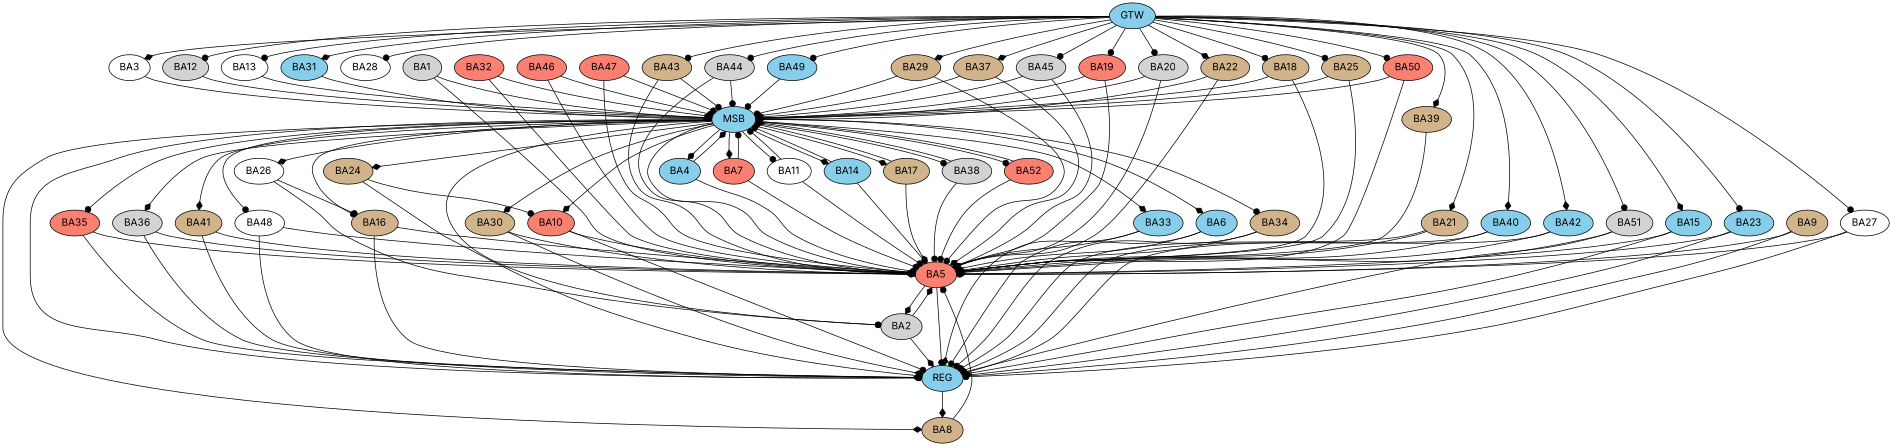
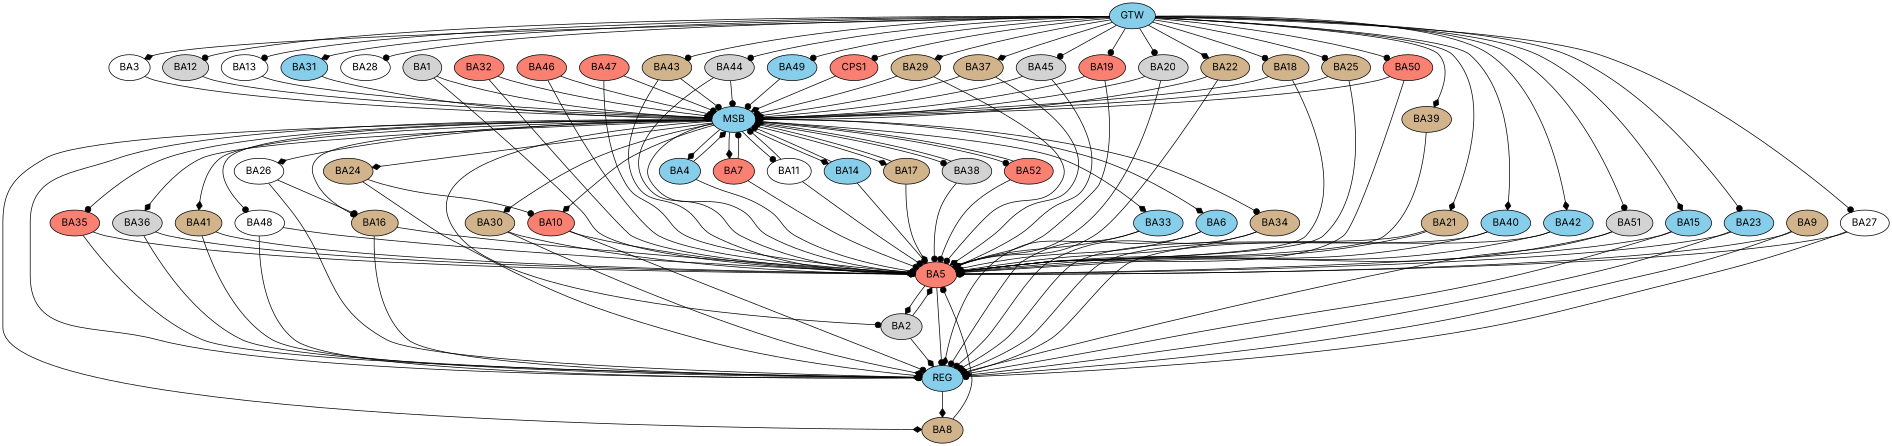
node "CPS1": added
edge "BA26" -> "BA2": now "BA26" -> "REG"
